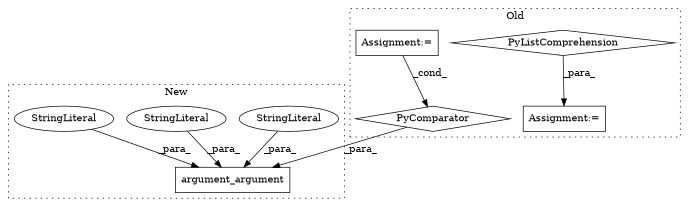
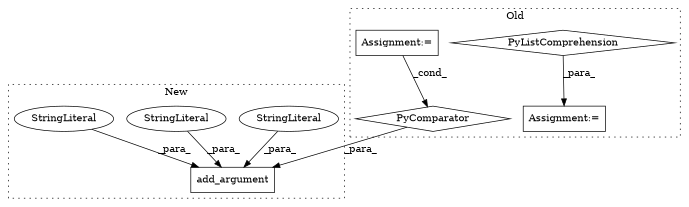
node "argument_argument": label "argument_argument" -> "add_argument"
